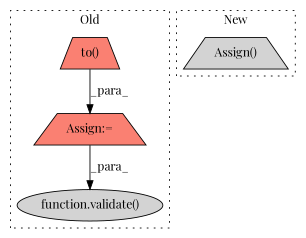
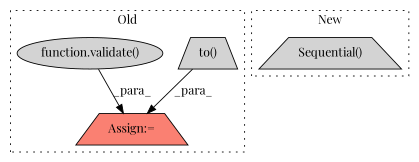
node "to()": fillcolor salmon -> lightgrey
node "Assign()": label "Assign()" -> "Sequential()"
edge "Assign:=" -> "function.validate()": reversed
